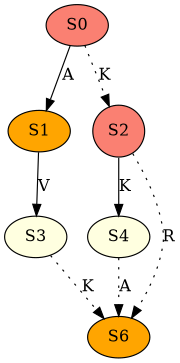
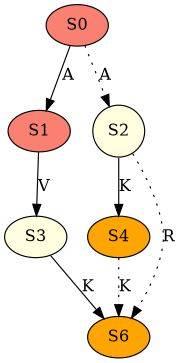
edge "S0" -> "S2": label "K" -> "A"
node "S1": fillcolor orange -> salmon
node "S2": fillcolor salmon -> lightyellow
node "S4": fillcolor lightyellow -> orange
edge "S3" -> "S6": style dotted -> solid
edge "S4" -> "S6": label "A" -> "K"
